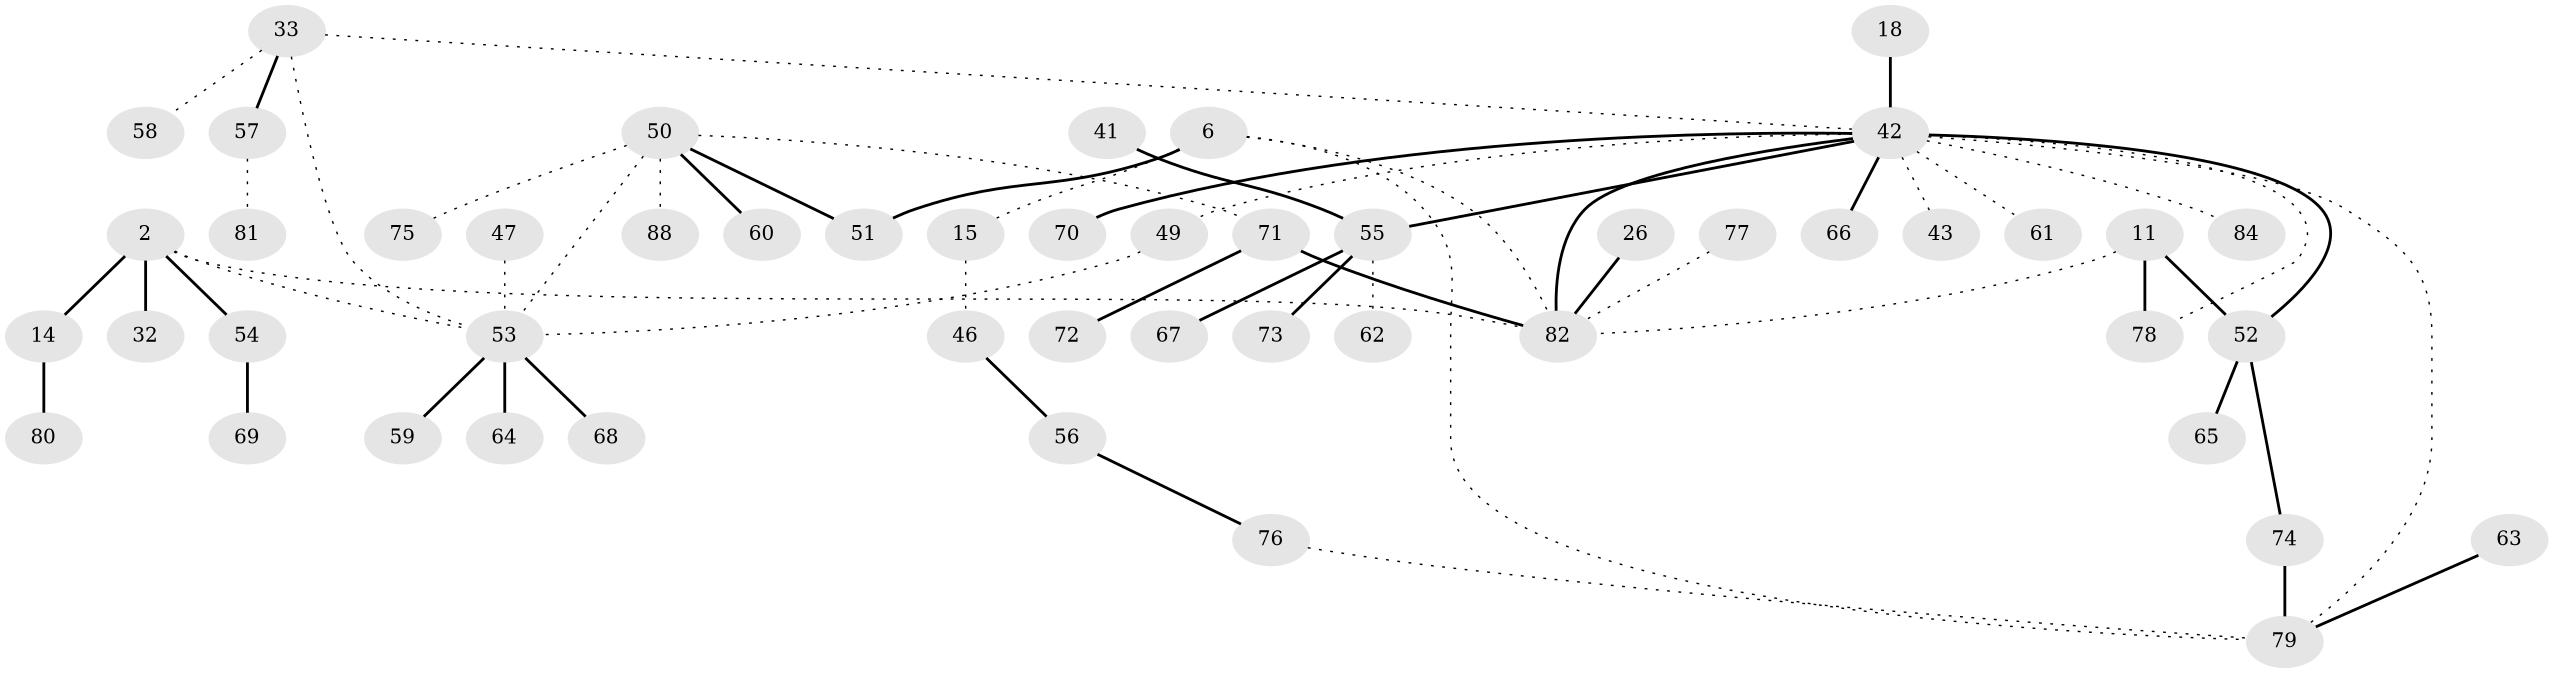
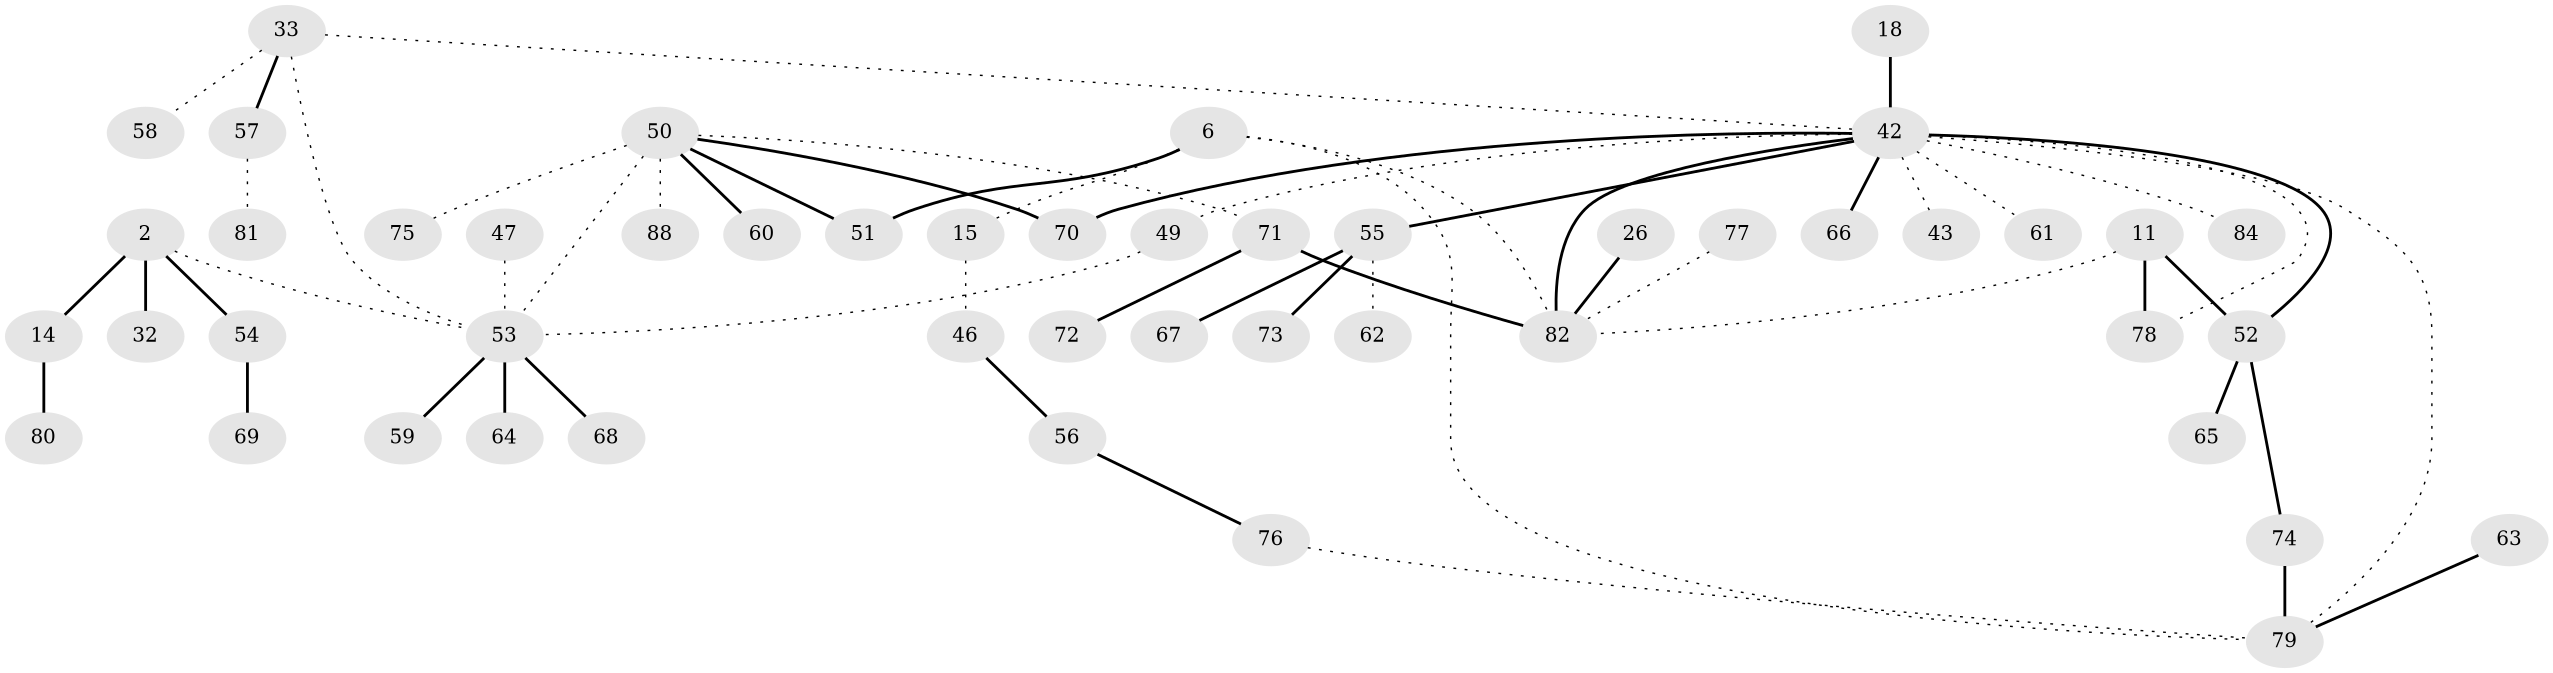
node "41": removed
edge "50" -- "70": added
edge "2" -- "82": removed
